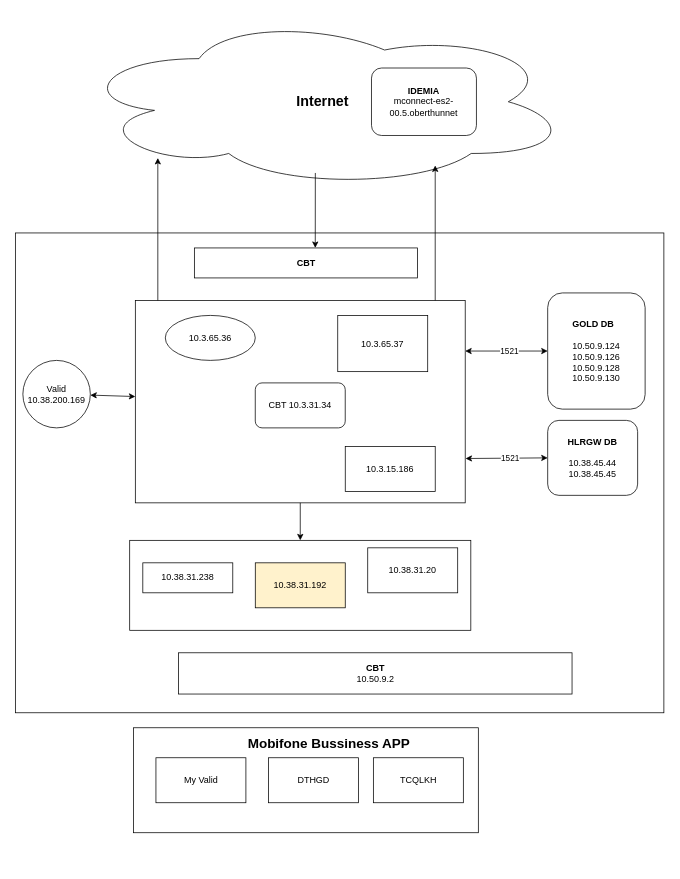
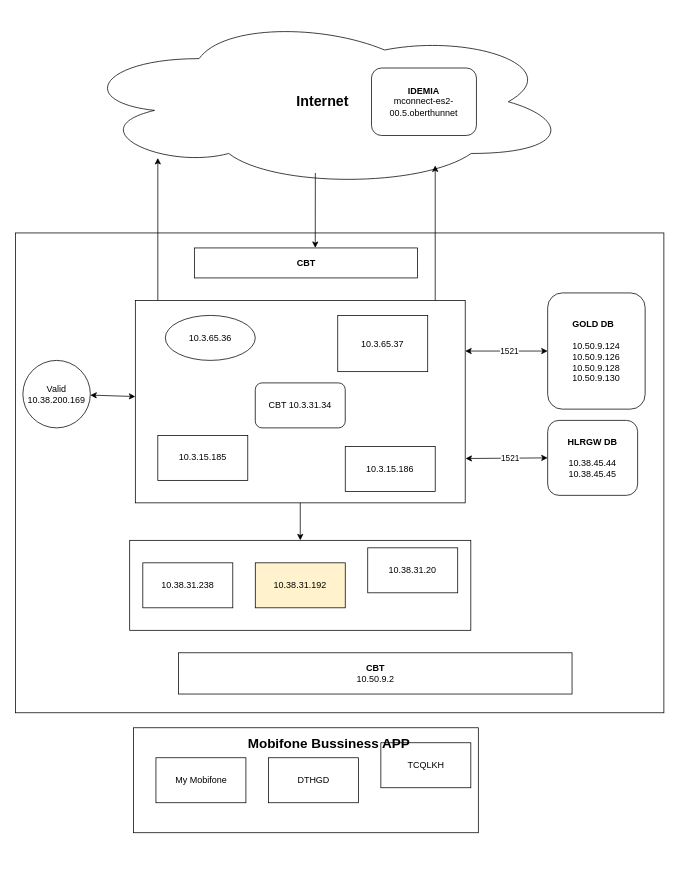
node "10.3.15.185": added
node "10.38.31.238": size 90x30 -> 90x45
node "My Valid": label "My Valid" -> "My Mobifone"
node "TCQLKH": moved (419, 780) -> (426, 765)
